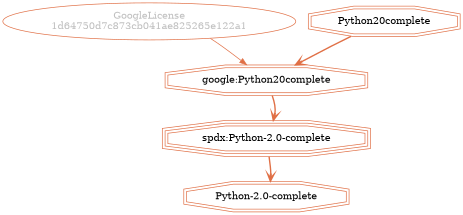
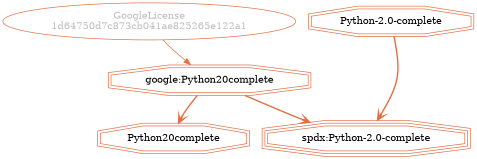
edge "Python20complete" -> "google:Python20complete": reversed
edge "spdx:Python-2.0-complete" -> "Python-2.0-complete": reversed
